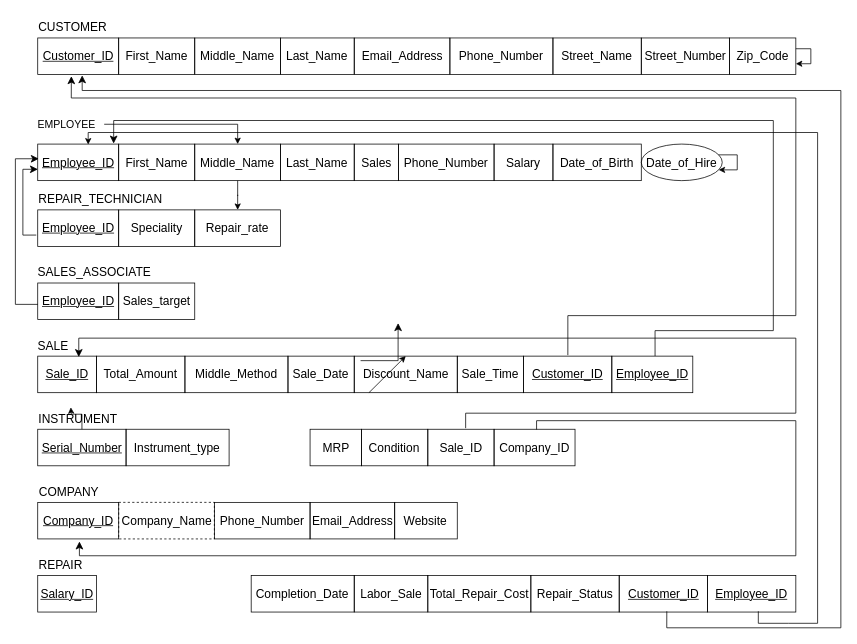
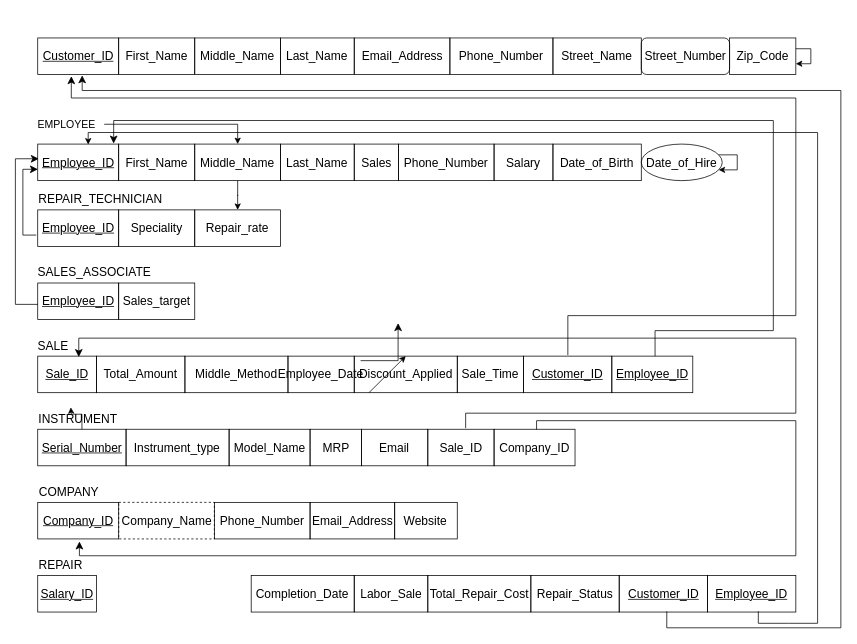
node "CUSTOMER": removed
node "Street_Number": shape rectangle -> rounded rectangle
node "Sale_Date": label "Sale_Date" -> "Employee_Date"
node "Discount_Name": label "Discount_Name" -> "Discount_Applied"
node "Model_Name": added
node "Condition": label "Condition" -> "Email"
